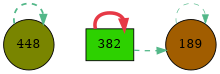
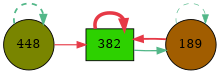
edge "189" -> "382": added
edge "448" -> "382": added
edge "382" -> "189": style dashed -> solid
